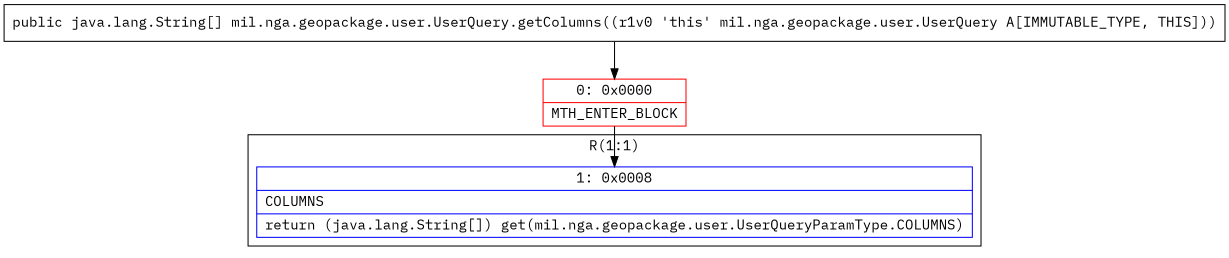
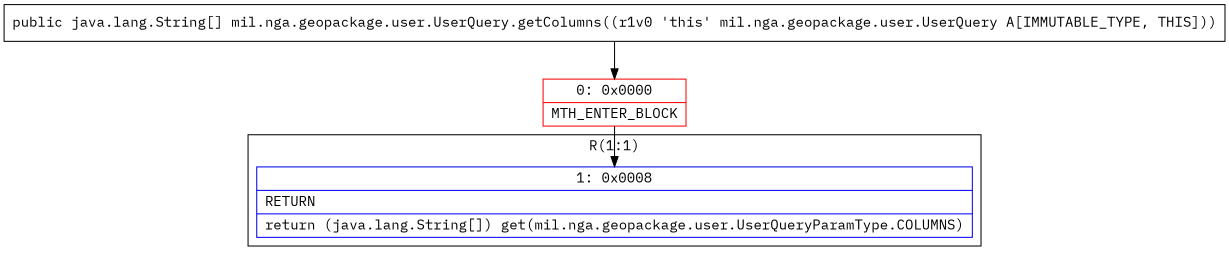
node "1: 0x0008": text "COLUMNS" -> "RETURN"
